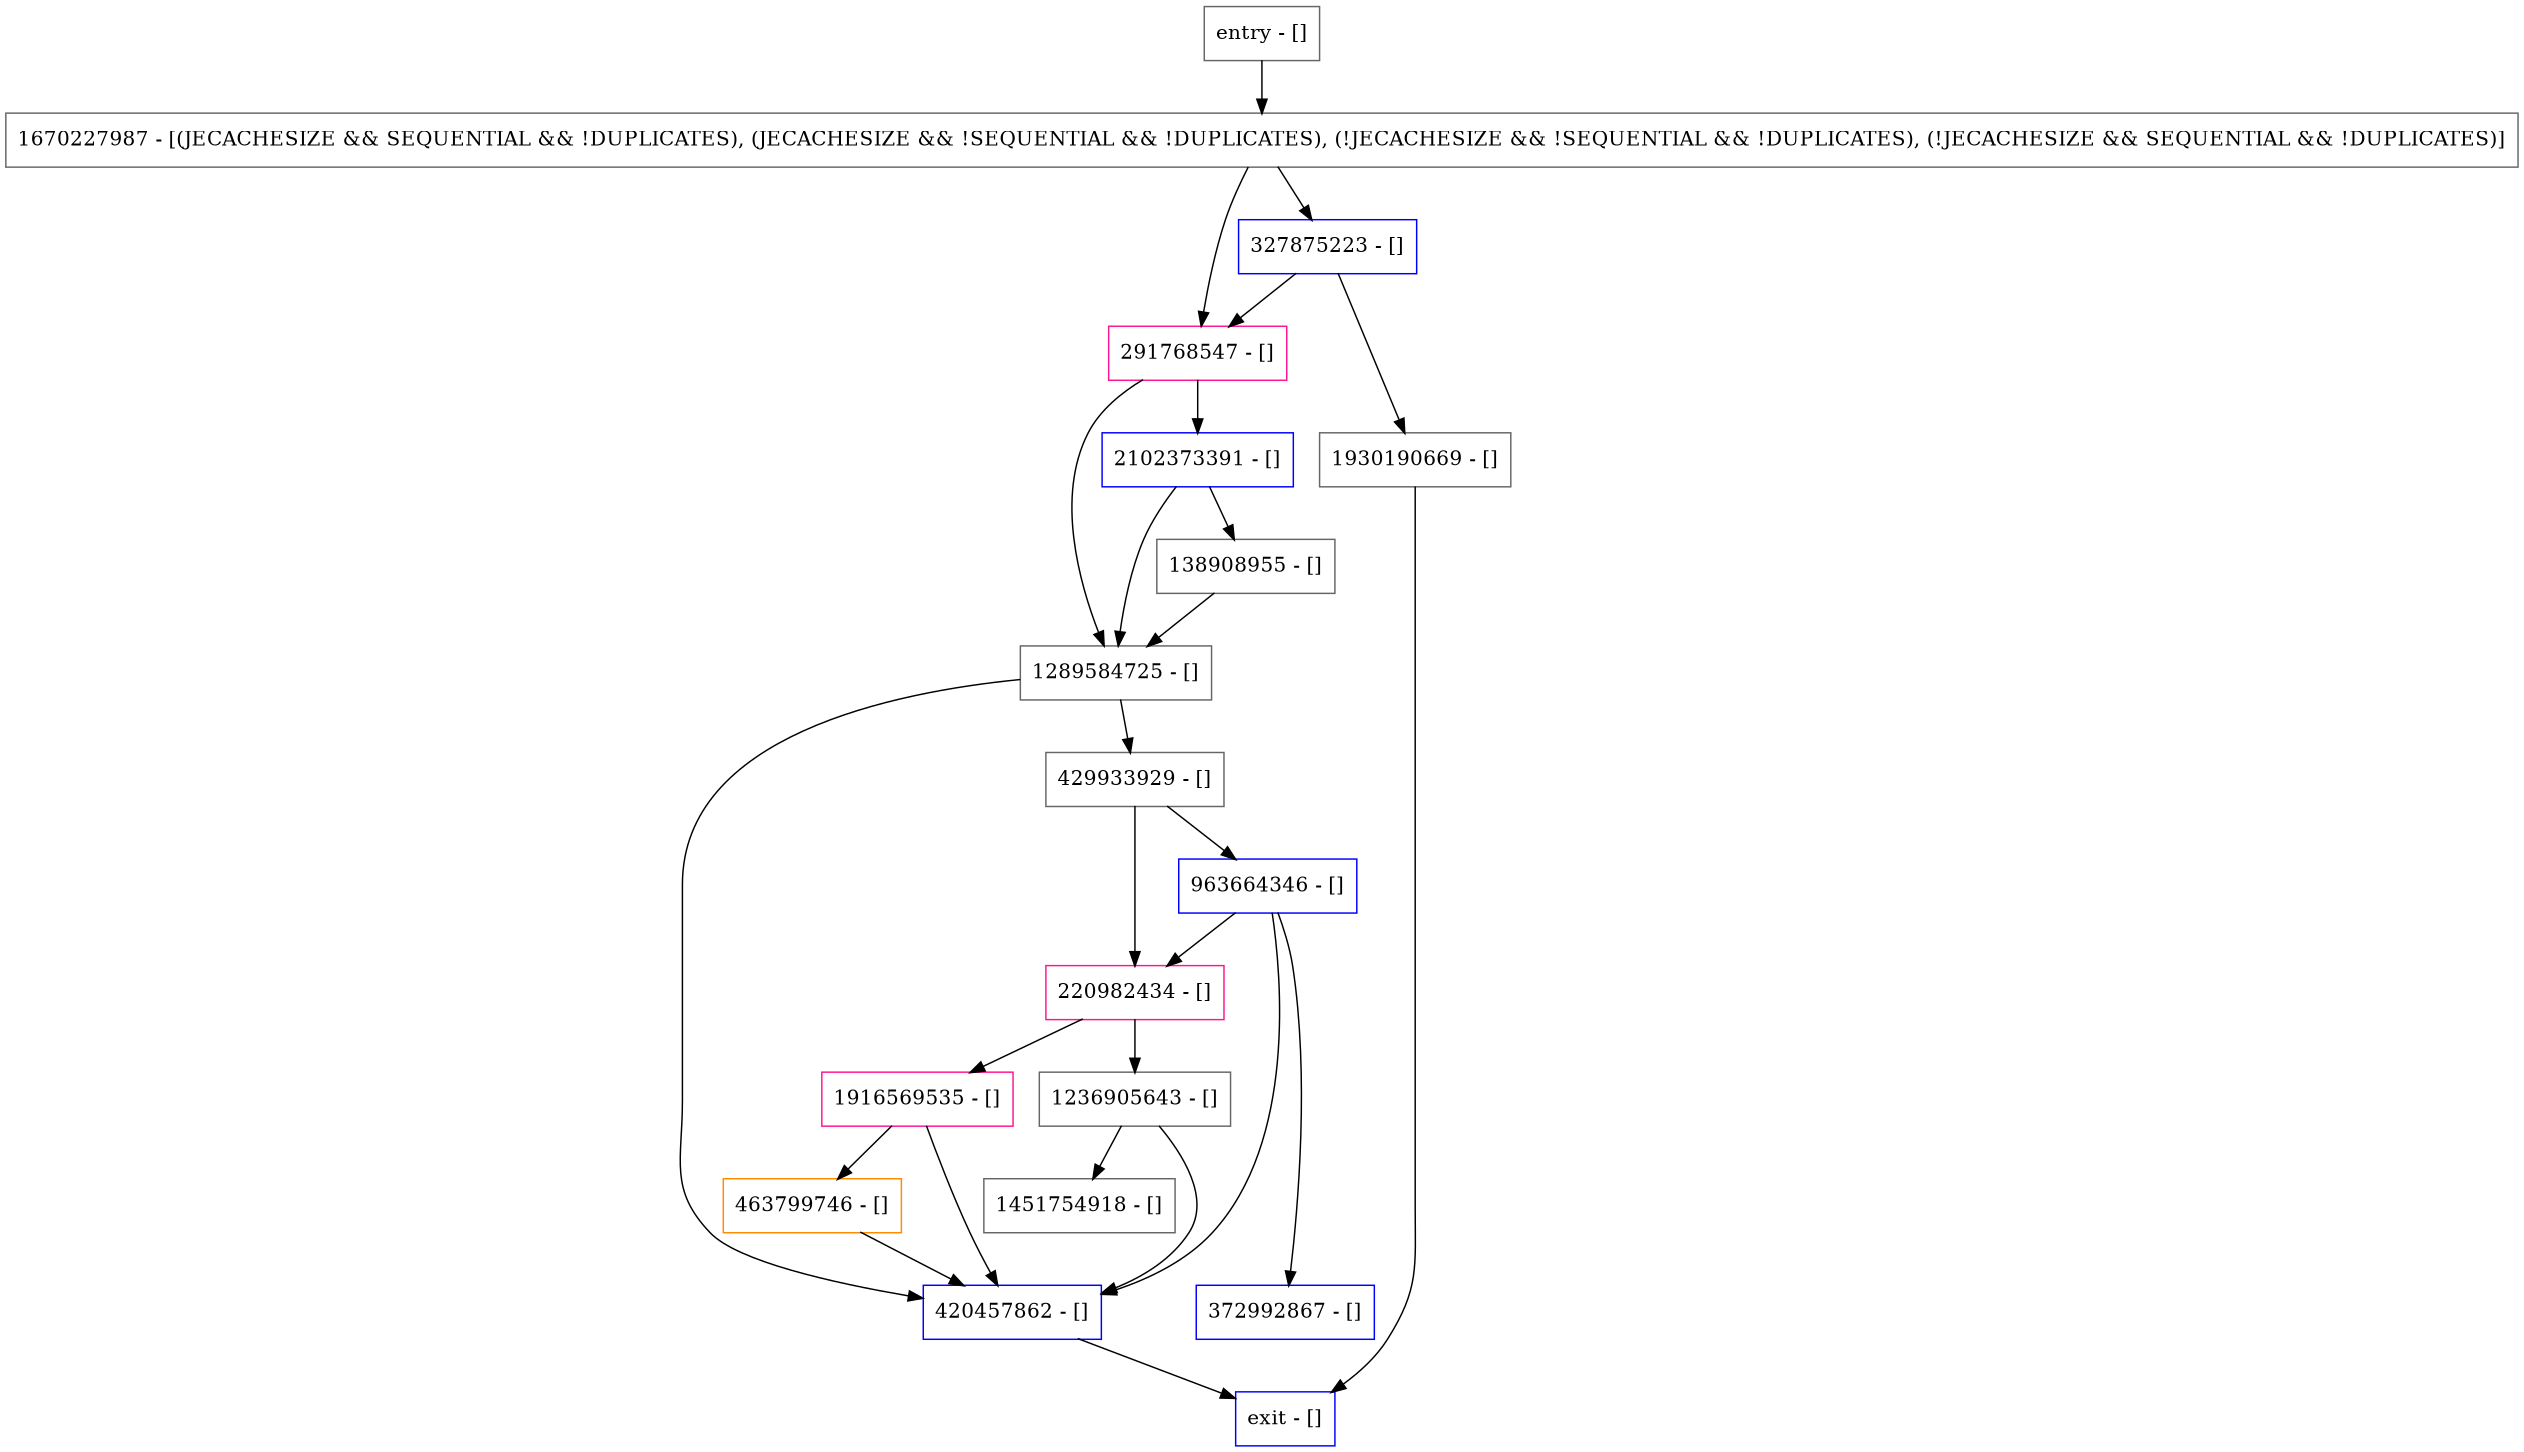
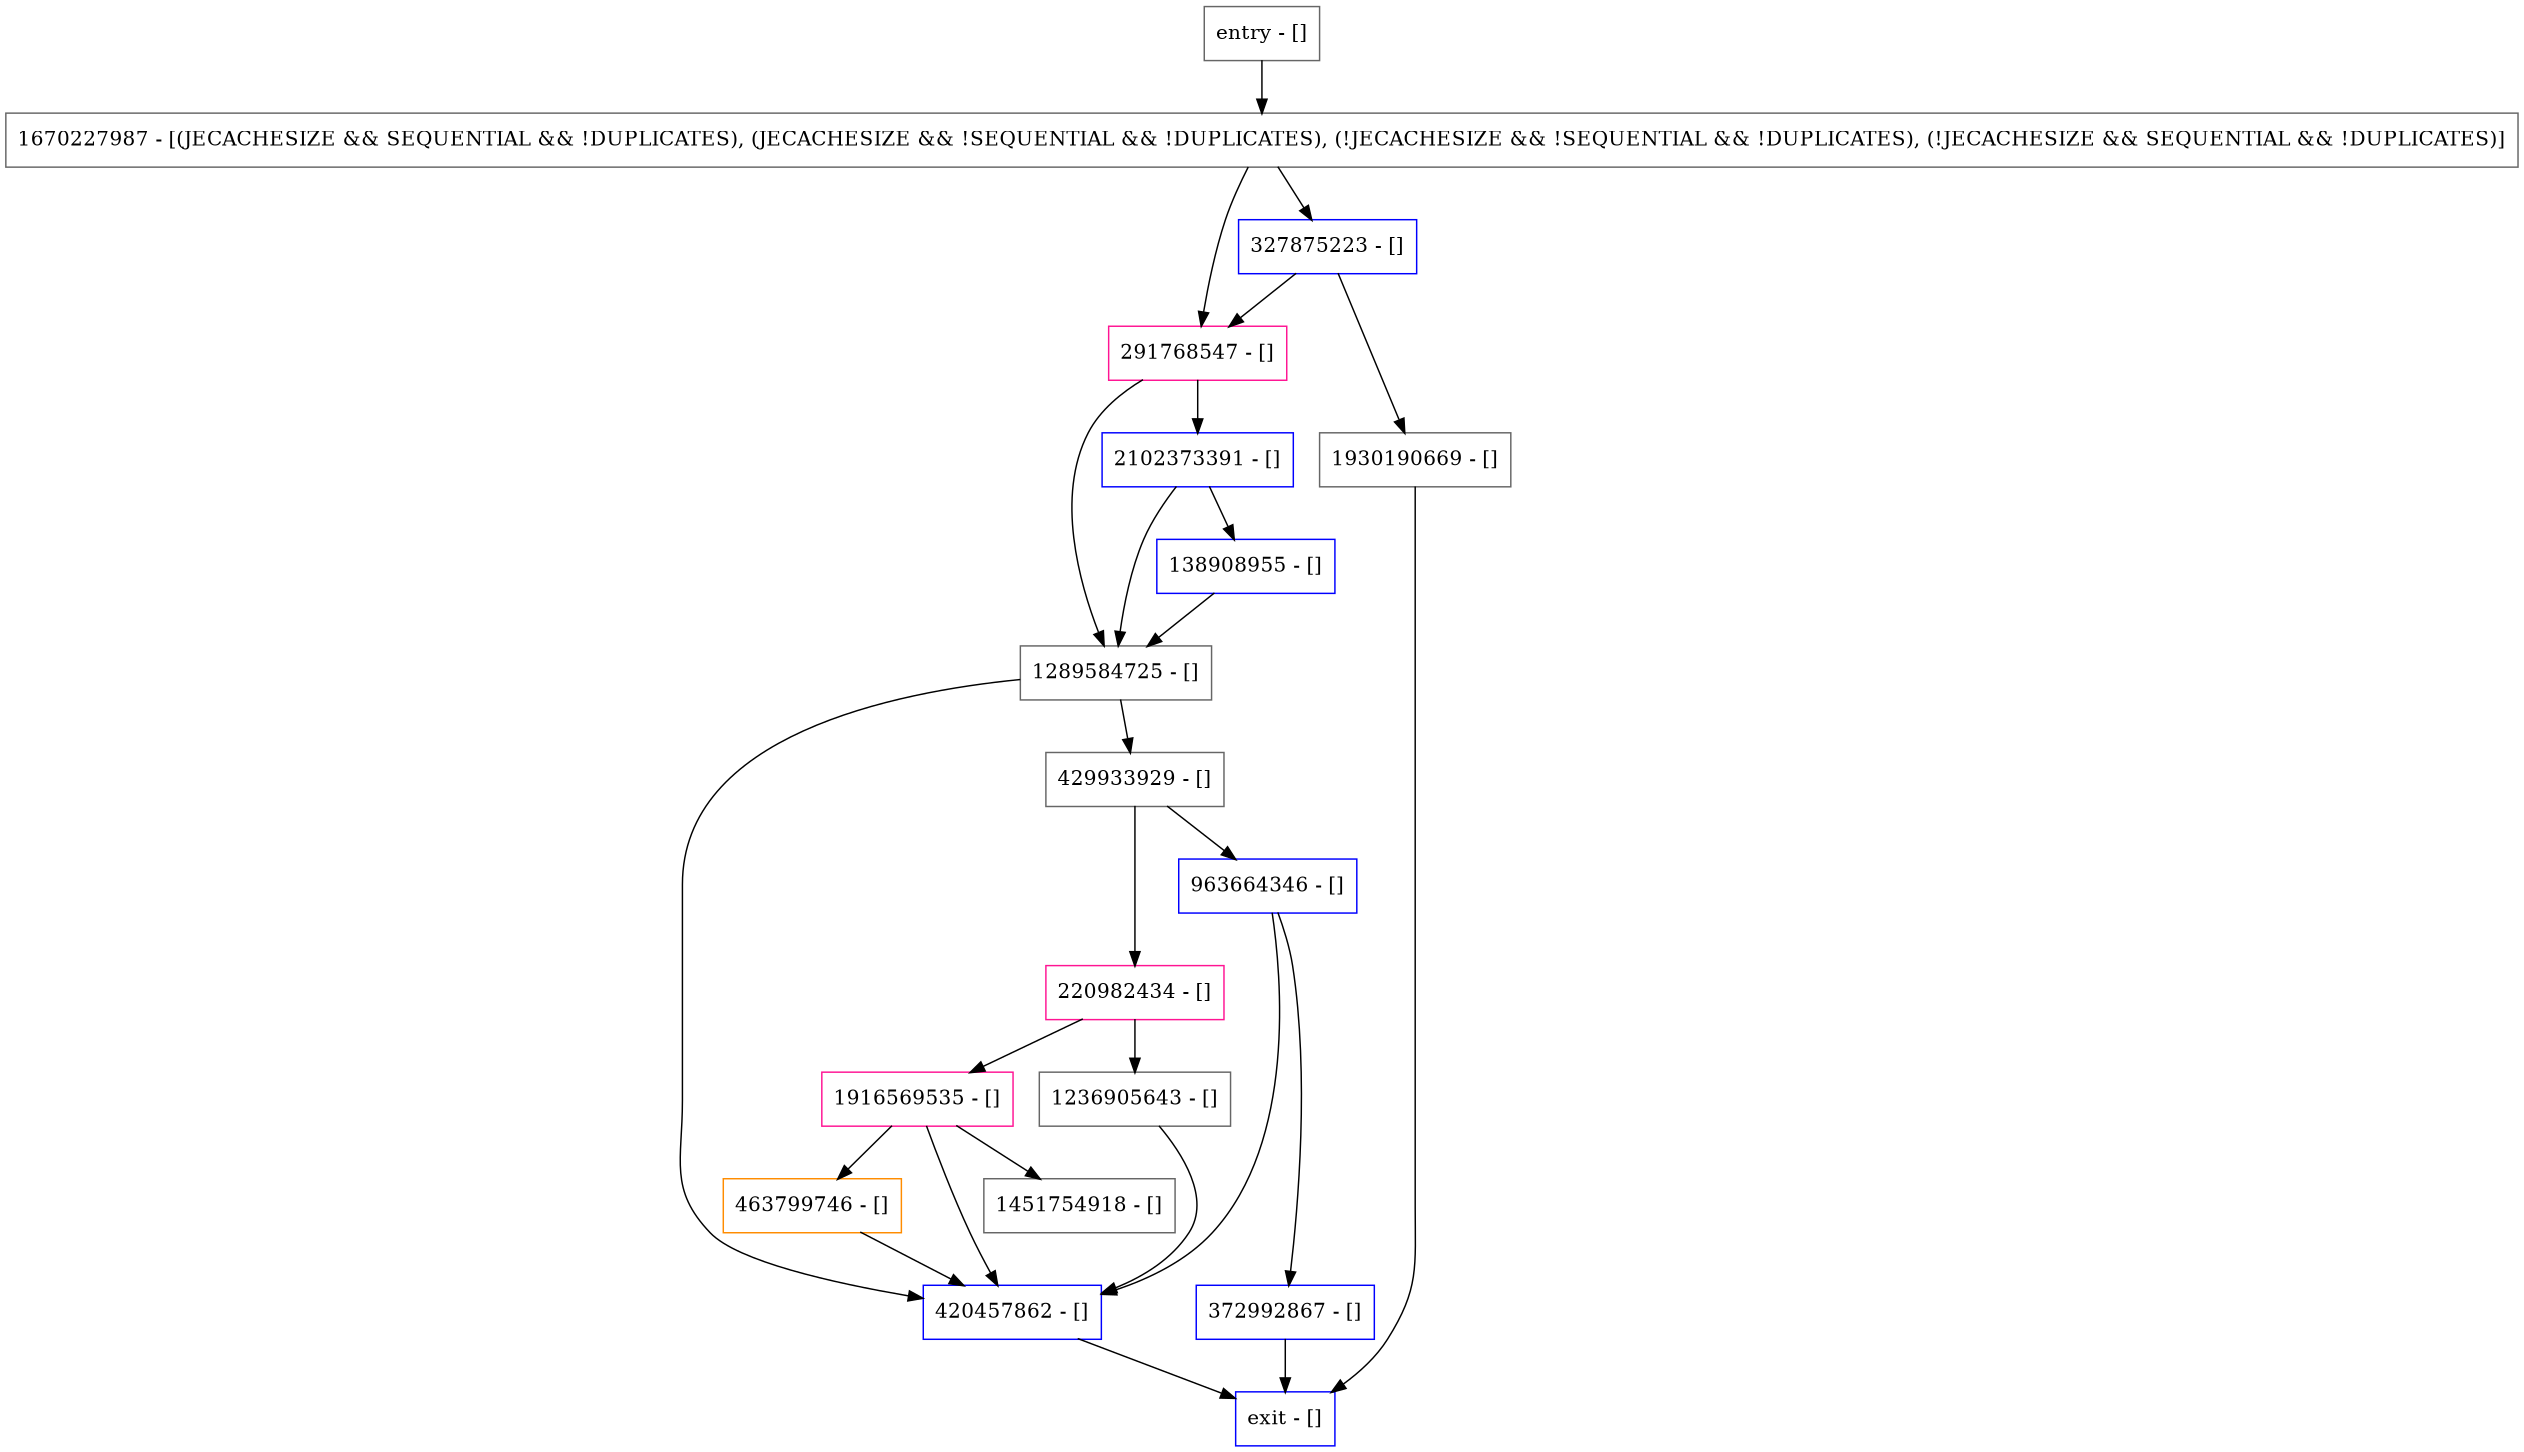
node "138908955 - []": color gray40 -> blue
edge "963664346 - []" -> "220982434 - []": removed
edge "1236905643 - []" -> "1451754918 - []": now "1916569535 - []" -> "1451754918 - []"
edge "372992867 - []" -> "exit - []": added
